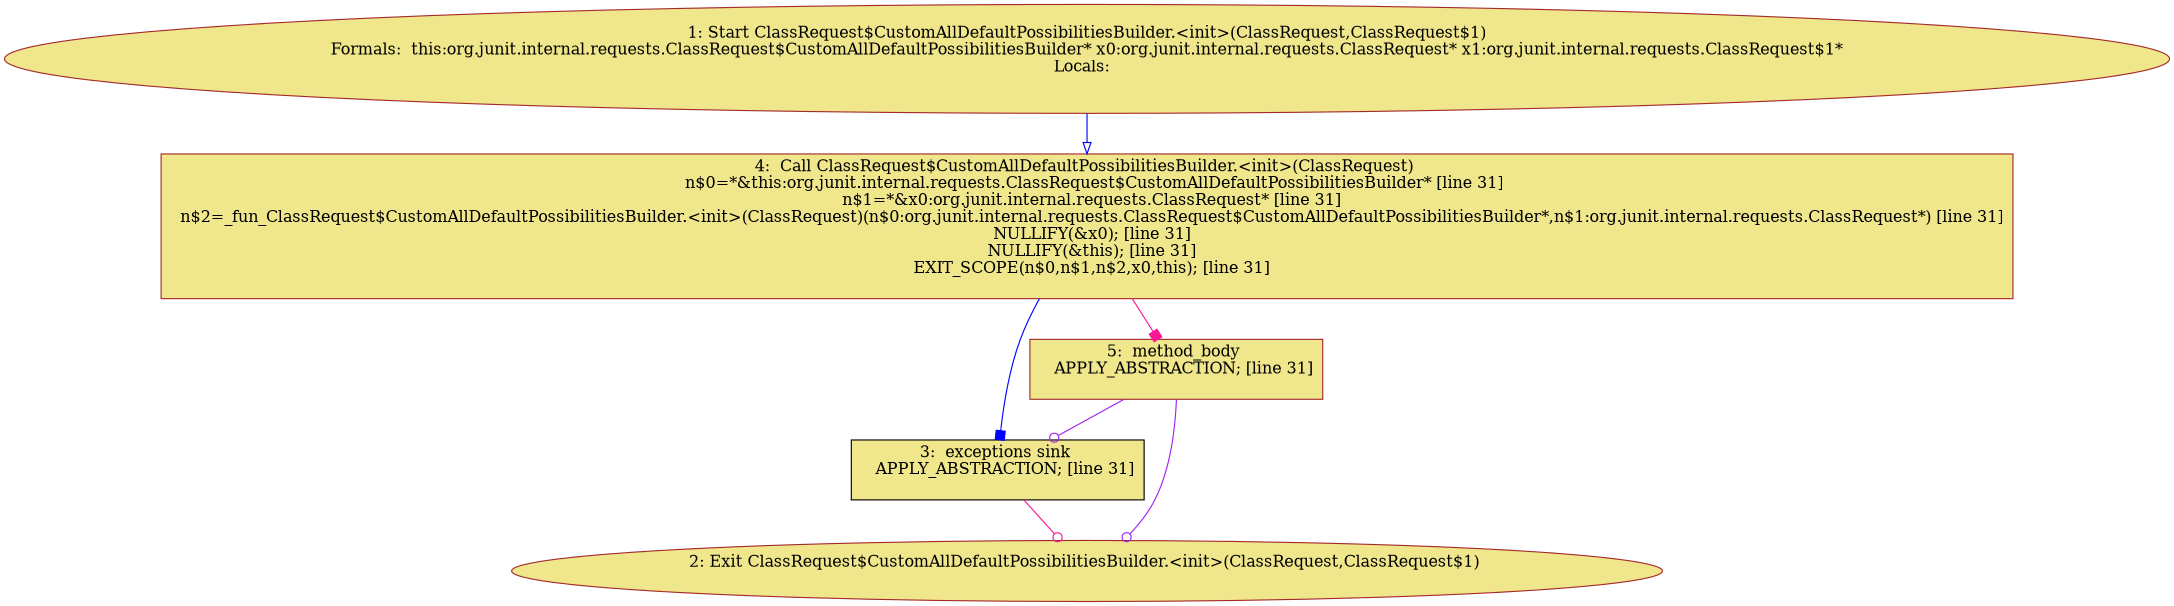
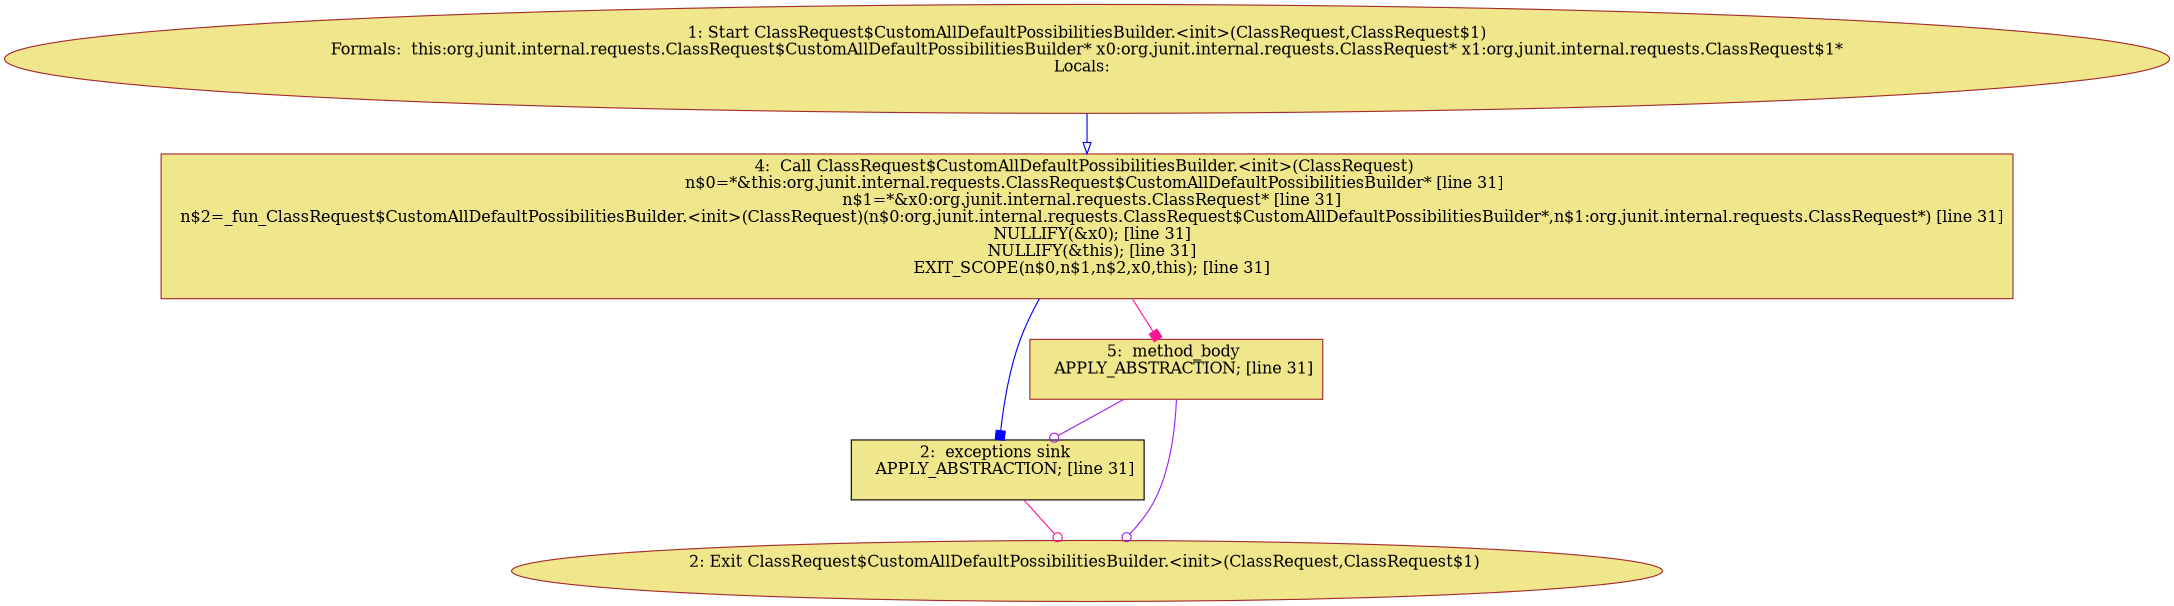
node "3:  exceptions sink APPLY_ABSTRACTION; [line 31]": label "3:  exceptions sink APPLY_ABSTRACTION; [line 31]" -> "2:  exceptions sink APPLY_ABSTRACTION; [line 31]"
